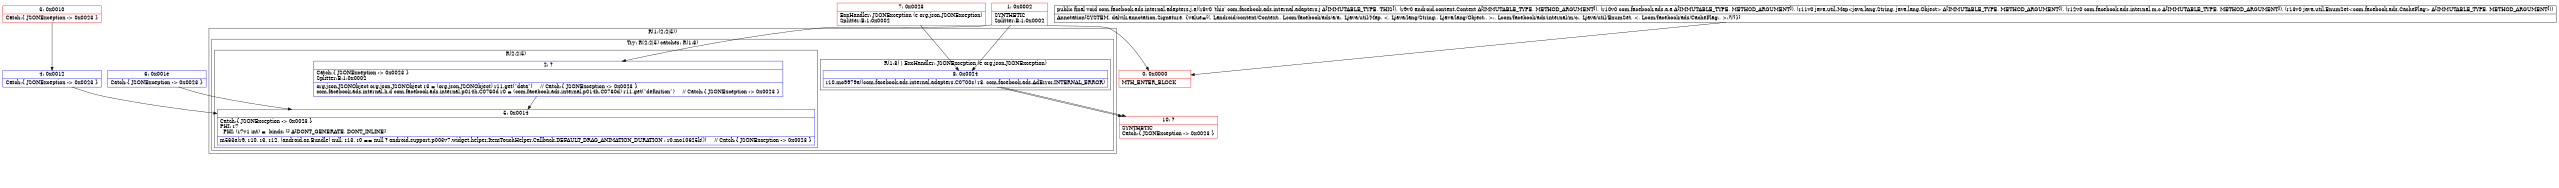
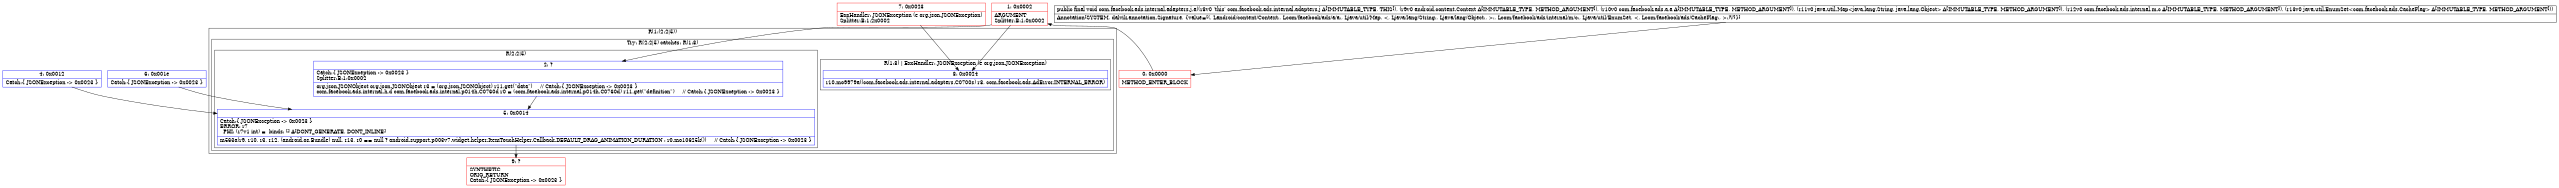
node "3: 0x0010": removed
node "1: 0x0002": text "SYNTHETIC" -> "ARGUMENT"
node "7: 0x0023": text "Splitter:B:1:0x0002" -> "Splitter:B:1:2x0002"
edge "1: 0x0002" -> "0: 0x0000": reversed
node "0: 0x0000": text "MTH_ENTER_BLOCK" -> "METHOD_ENTER_BLOCK"
node "5: 0x0014": text "PHI: r7" -> "ERROR: r7"
node "10: ?": removed
node "9: ?": added
